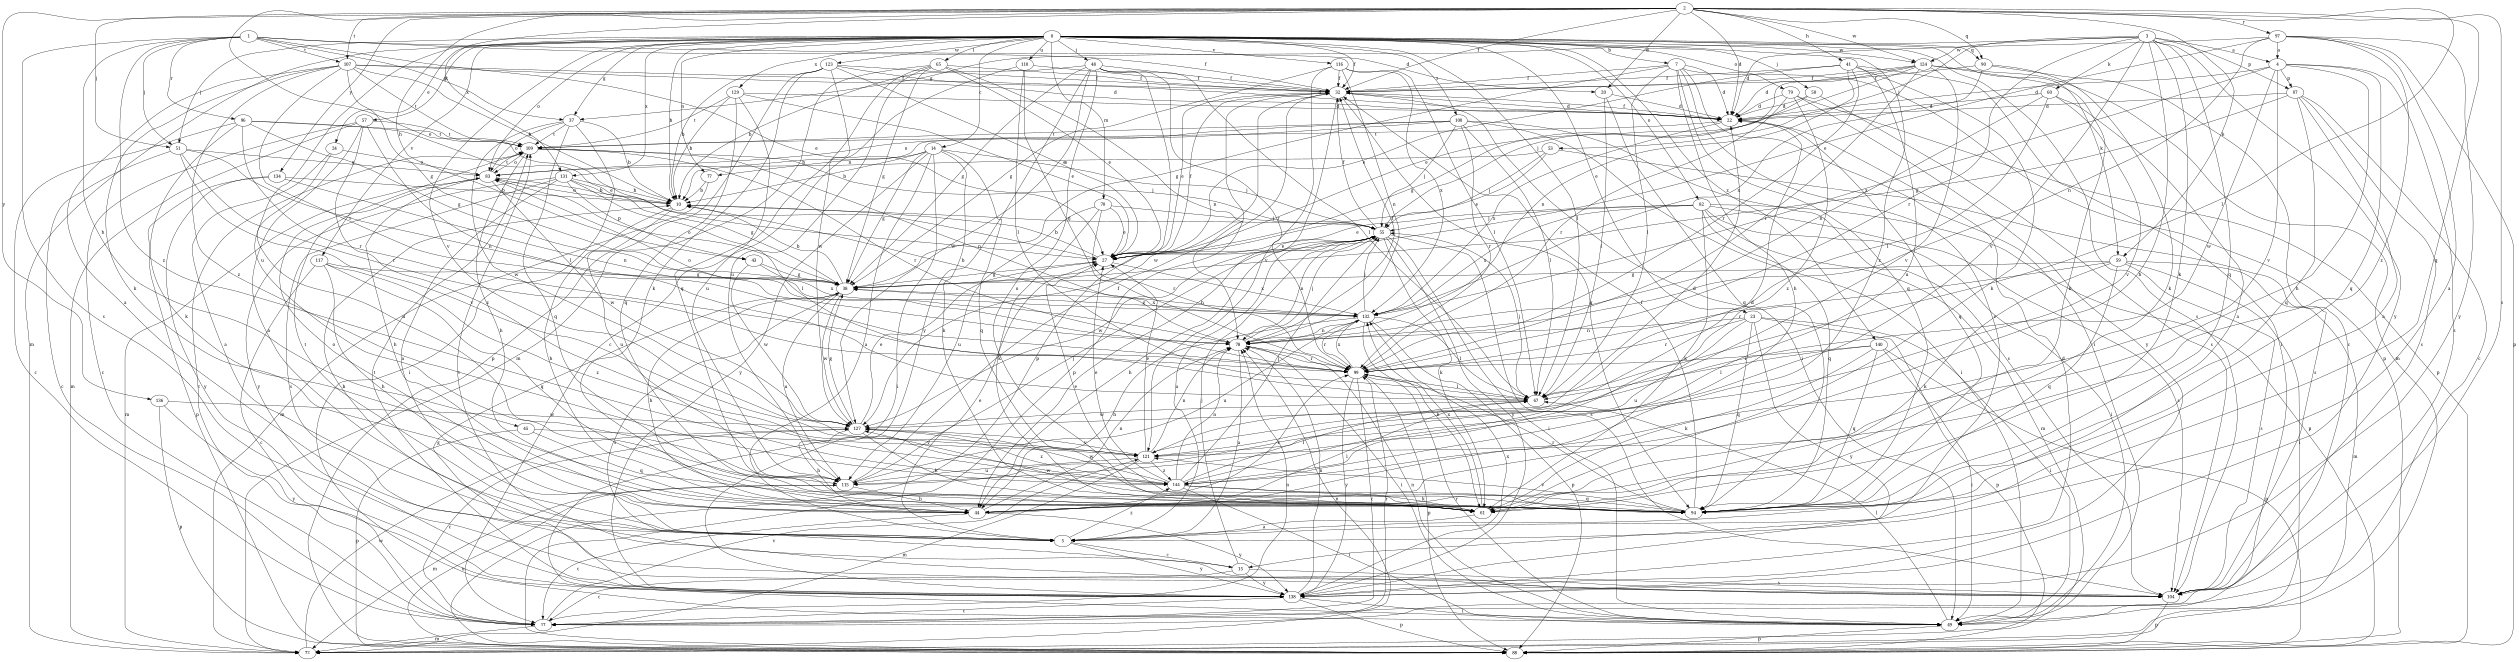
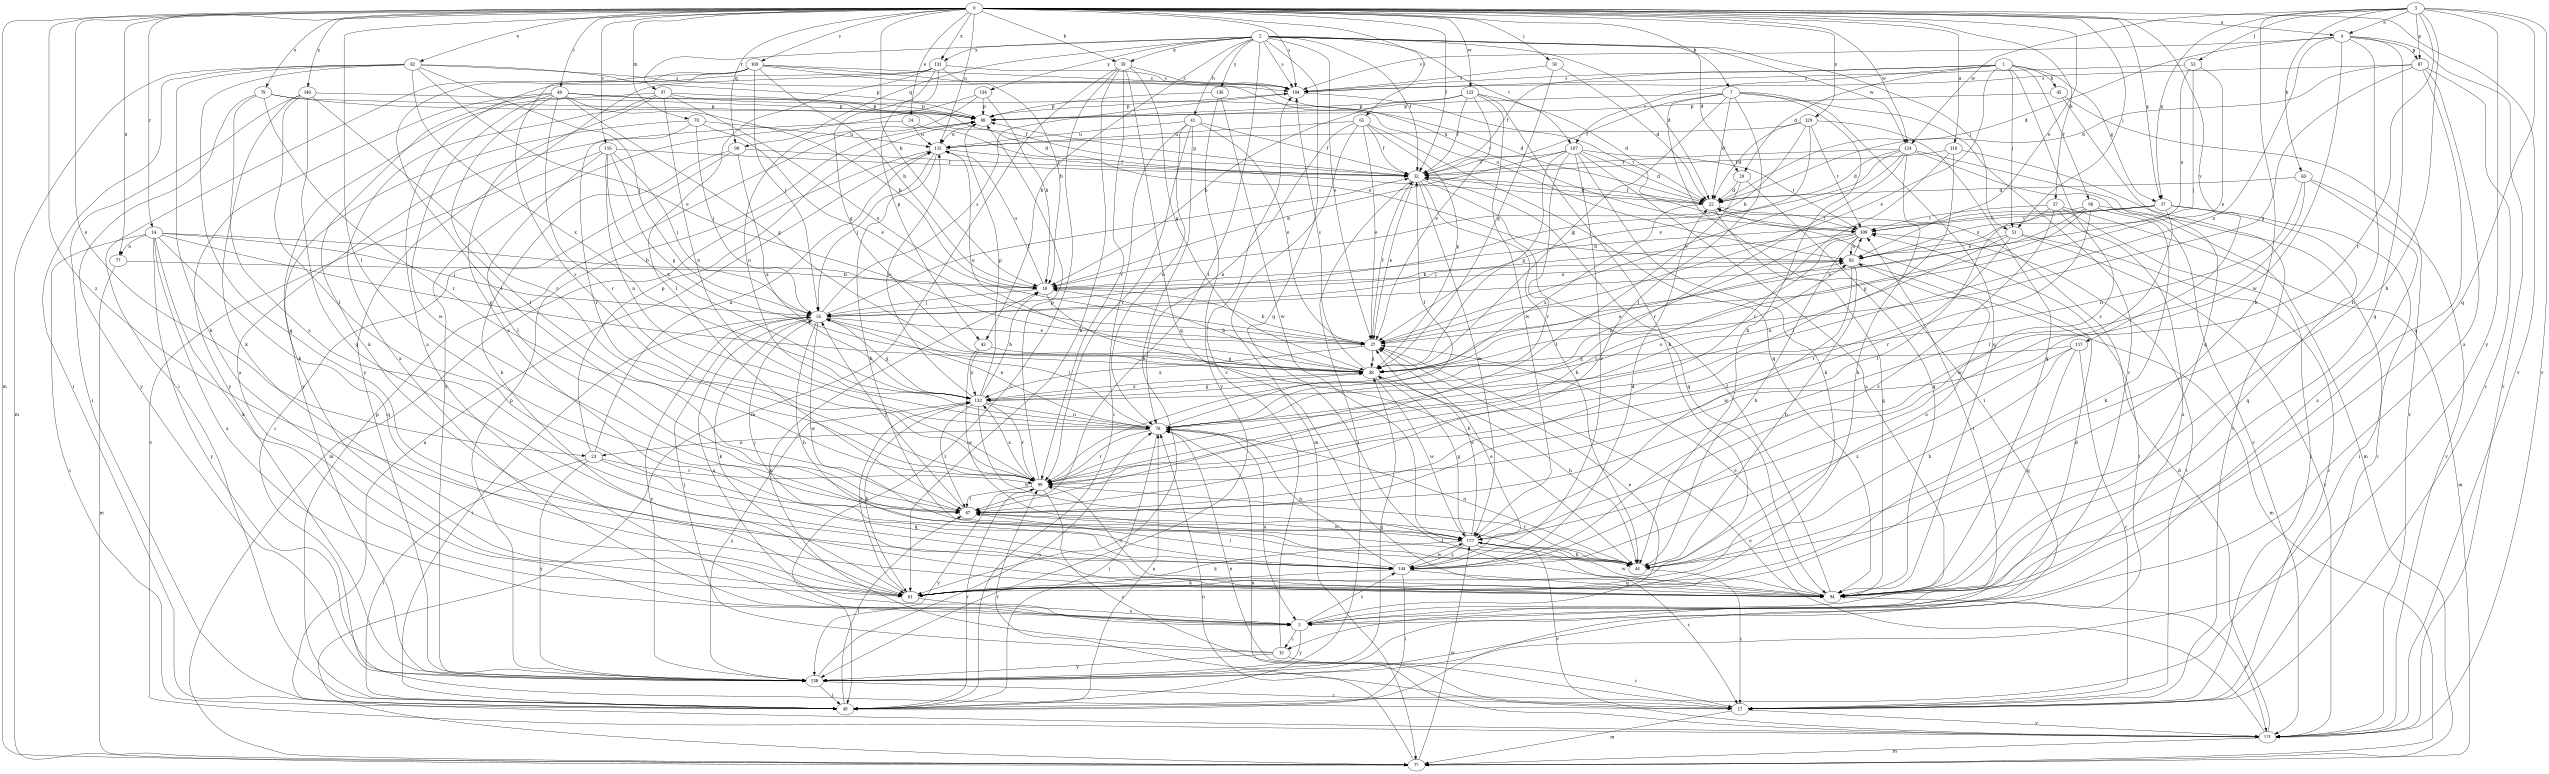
edge "97" -> "4": now "0" -> "4"
edge "116" -> "55": added, label "j"
edge "132" -> "55": label "j" -> "g"
edge "48" -> "61": label "o" -> "k"
edge "23" -> "78": reversed
edge "121" -> "144": removed, label "z"
edge "44" -> "138": removed, label "y"
